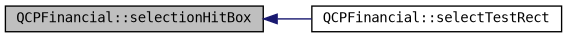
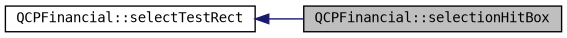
edge "QCPFinancial::selectTestRect" -> "QCPFinancial::selectionHitBox": reversed
